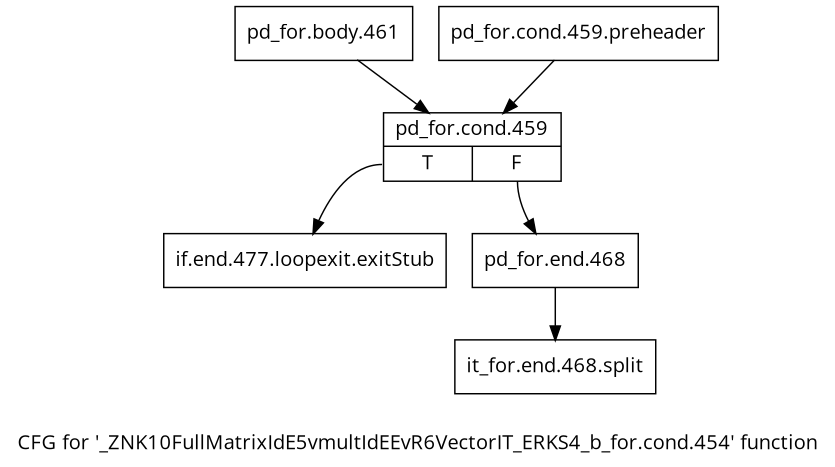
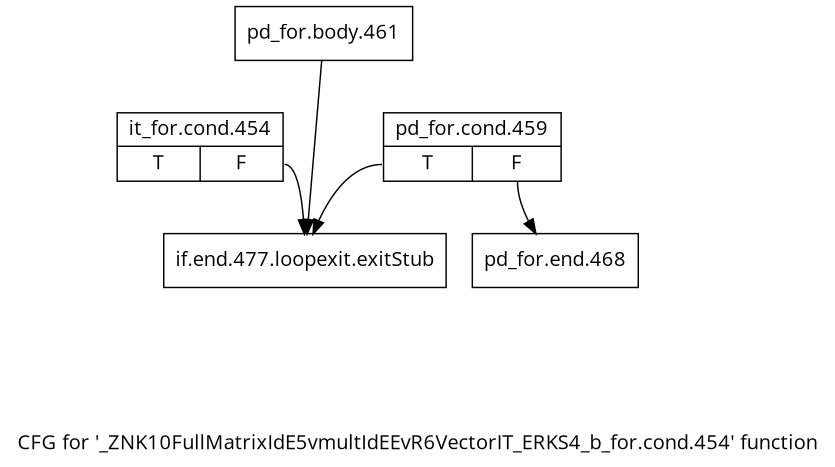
node "pd_for.cond.459.preheader": removed
edge "pd_for.body.461" -> "pd_for.cond.459": now "pd_for.body.461" -> "if.end.477.loopexit.exitStub"
node "it_for.cond.454": added
node "it_for.end.468.split": removed
